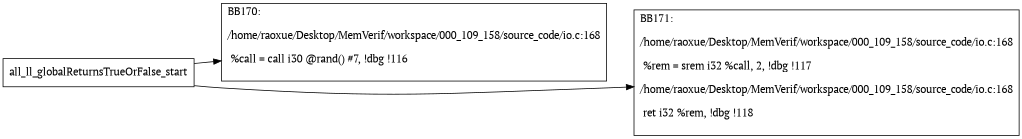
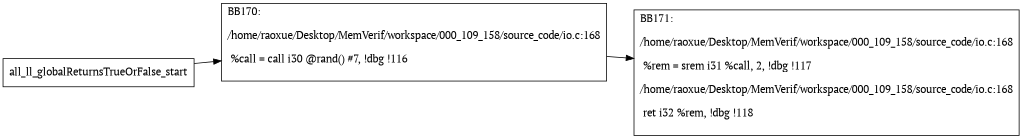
node "BB171:": text "%rem = srem i32 %call, 2, !dbg !117" -> "%rem = srem i31 %call, 2, !dbg !117"
edge "all_ll_globalReturnsTrueOrFalse_start" -> "BB171:": now "BB170:" -> "BB171:"
